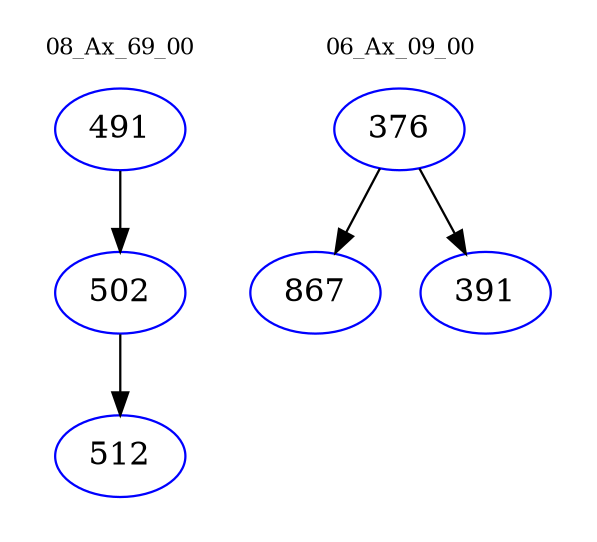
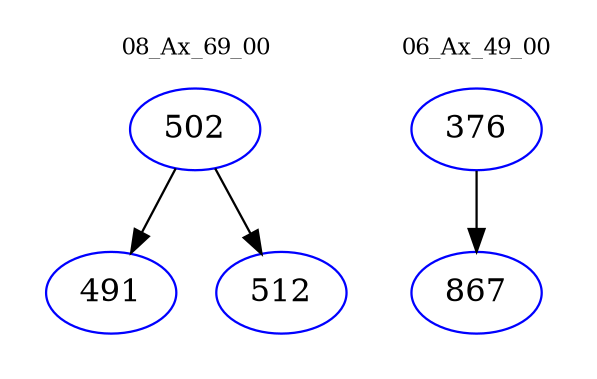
cluster "06_Ax_09_00": label "06_Ax_09_00" -> "06_Ax_49_00"
edge "491" -> "502": reversed
node "391": removed
